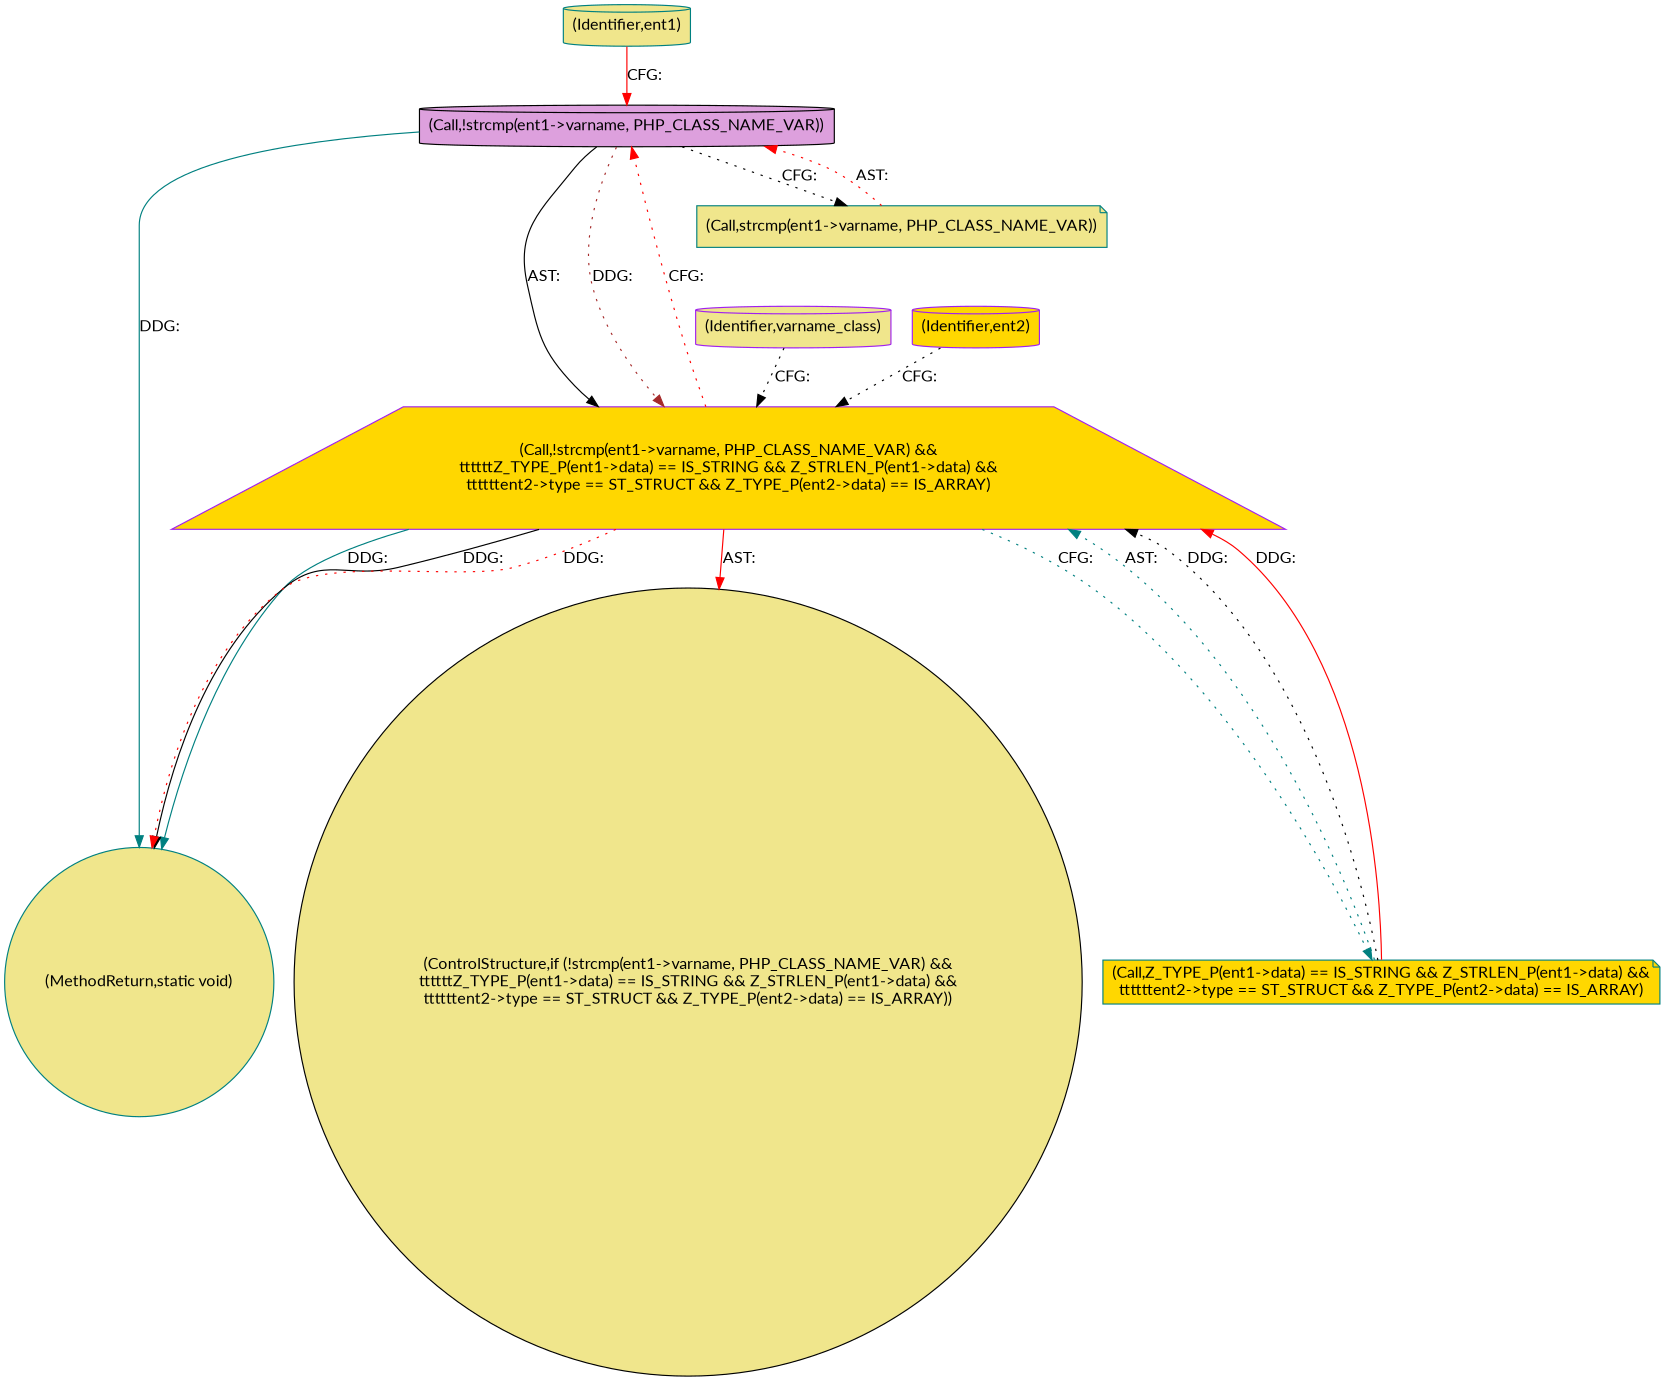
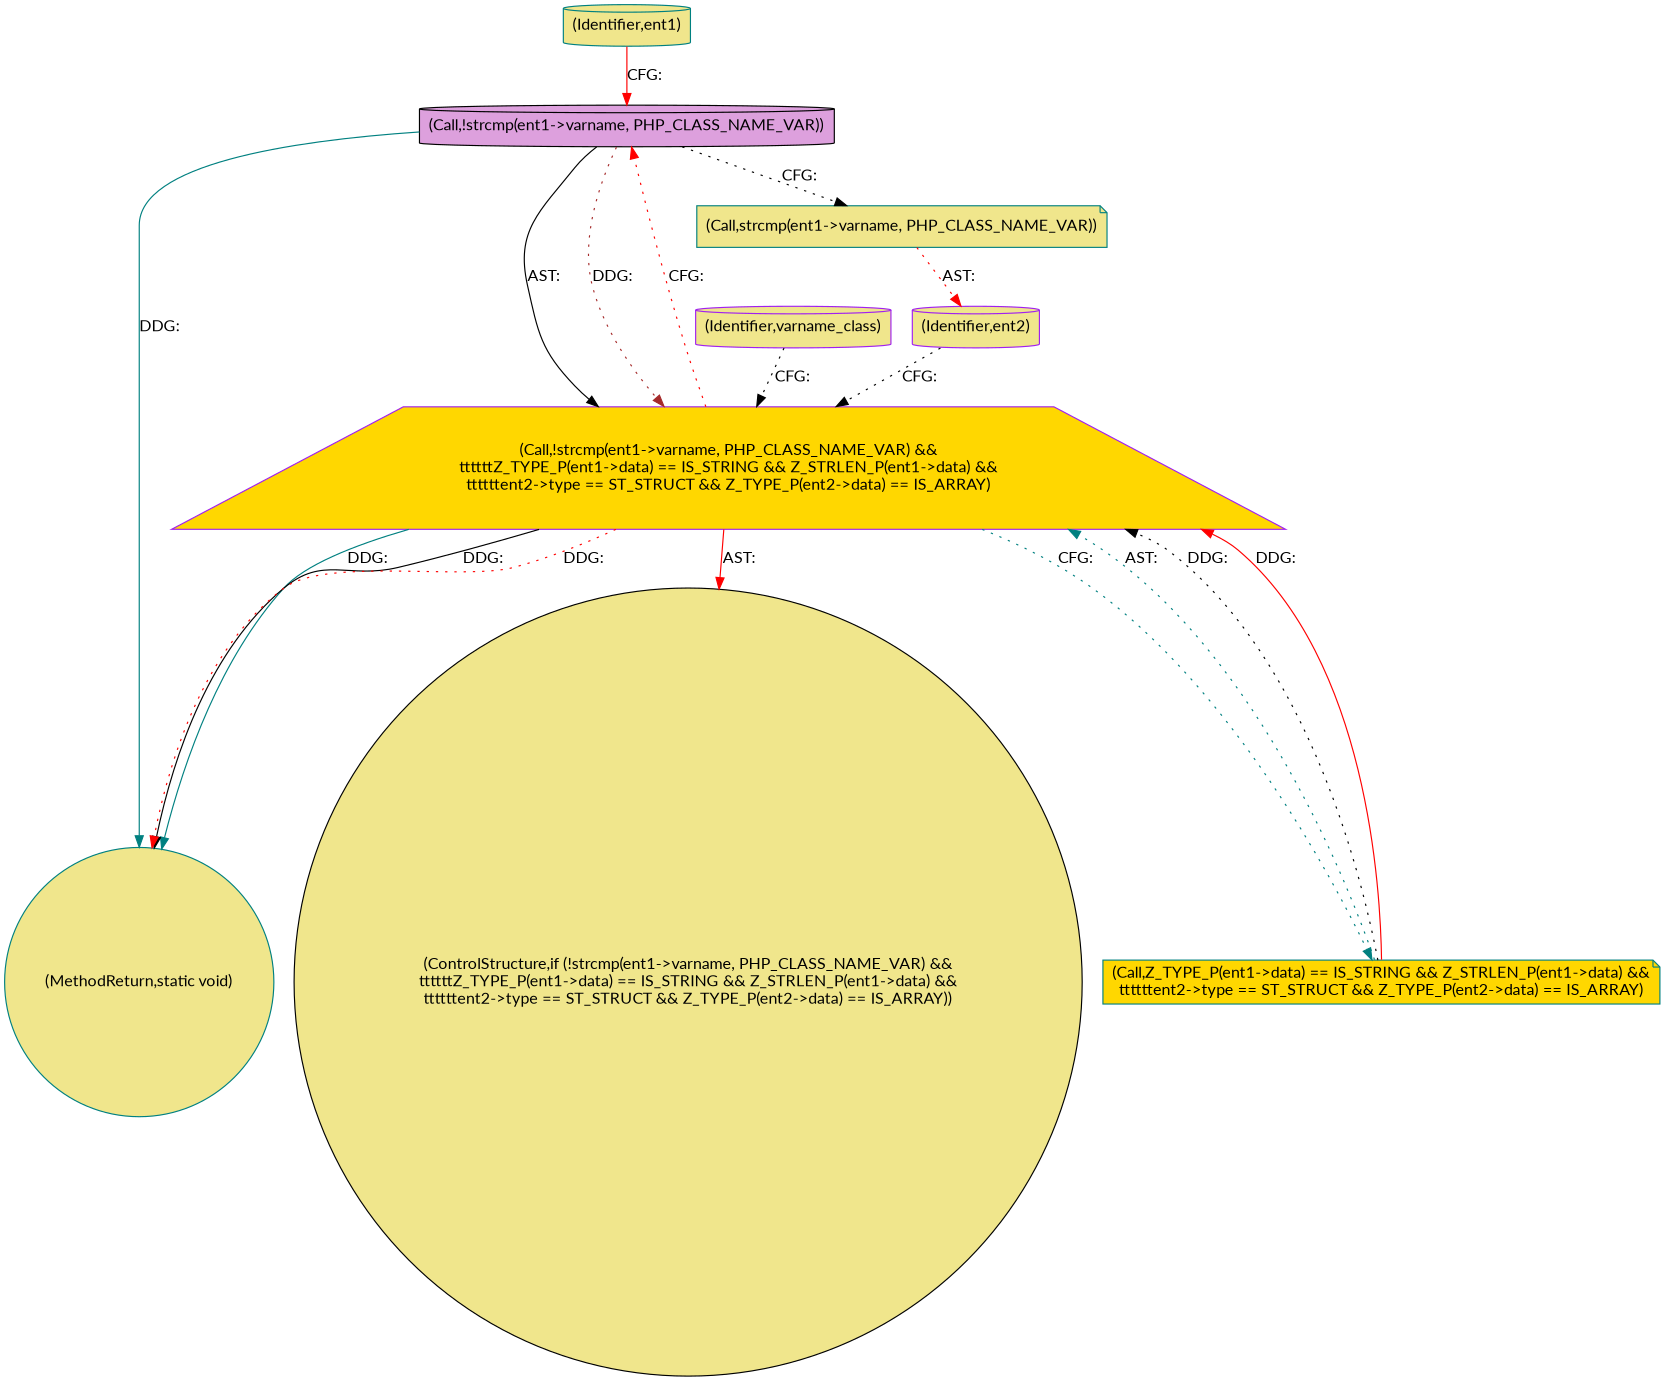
edge "(Call,strcmp(ent1->varname, PHP_CLASS_NAME_VAR))" -> "(Call,!strcmp(ent1->varname, PHP_CLASS_NAME_VAR))": now "(Call,strcmp(ent1->varname, PHP_CLASS_NAME_VAR))" -> "(Identifier,ent2)"
node "(Identifier,ent2)": fillcolor gold -> khaki
